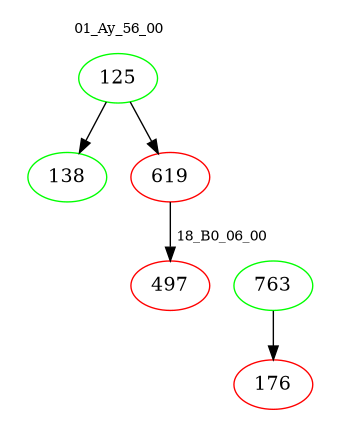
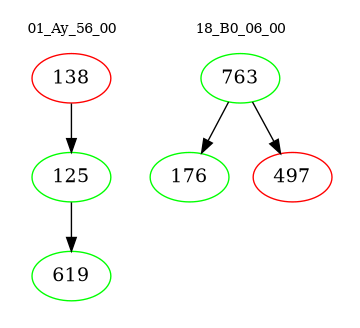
edge "125" -> "138": reversed
node "138": color green -> red
node "619": color red -> green
edge "619" -> "497": now "763" -> "497"
node "176": color red -> green
